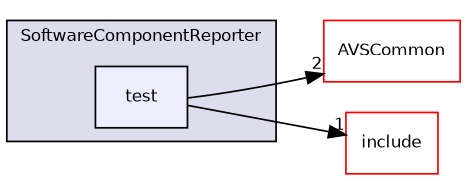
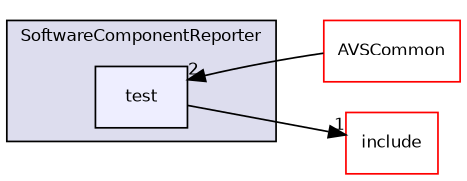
edge "test" -> "AVSCommon": reversed
